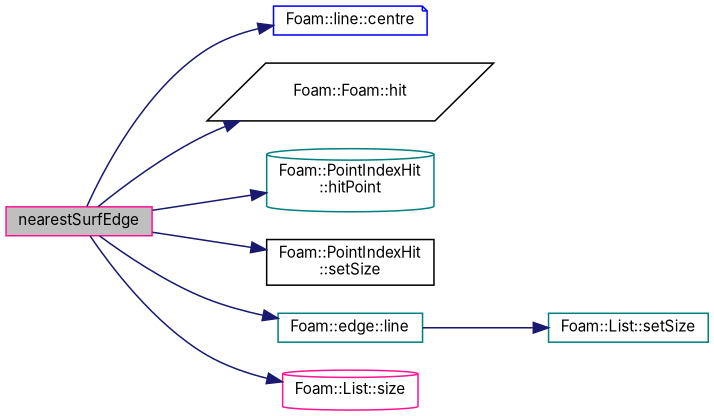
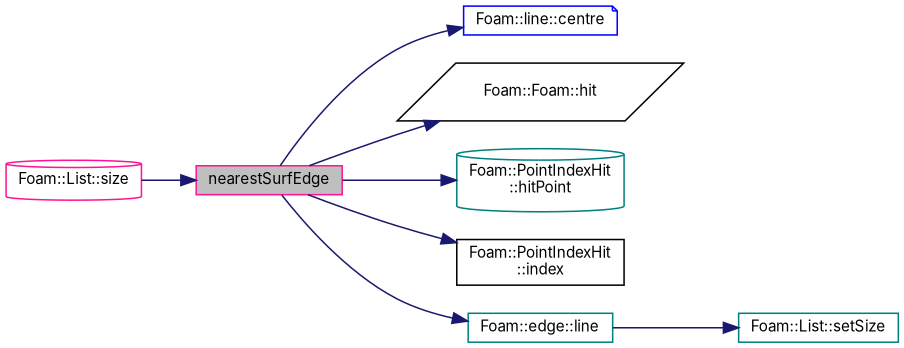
node "Foam::PointIndexHit ::setSize": label "Foam::PointIndexHit ::setSize" -> "Foam::PointIndexHit ::index"
edge "nearestSurfEdge" -> "Foam::List::size": reversed
